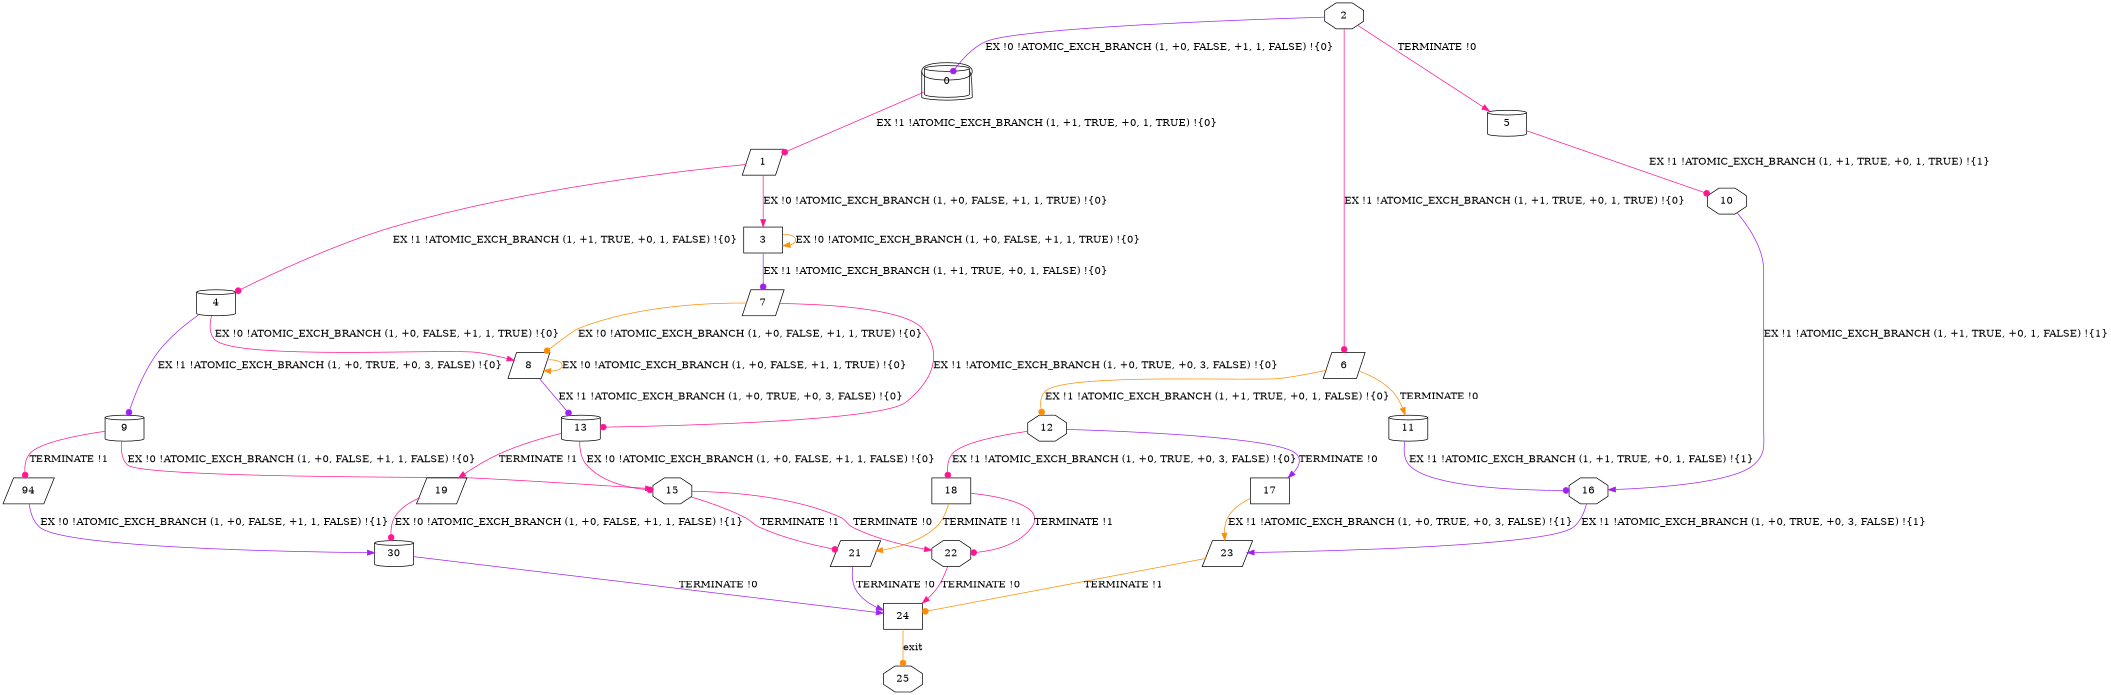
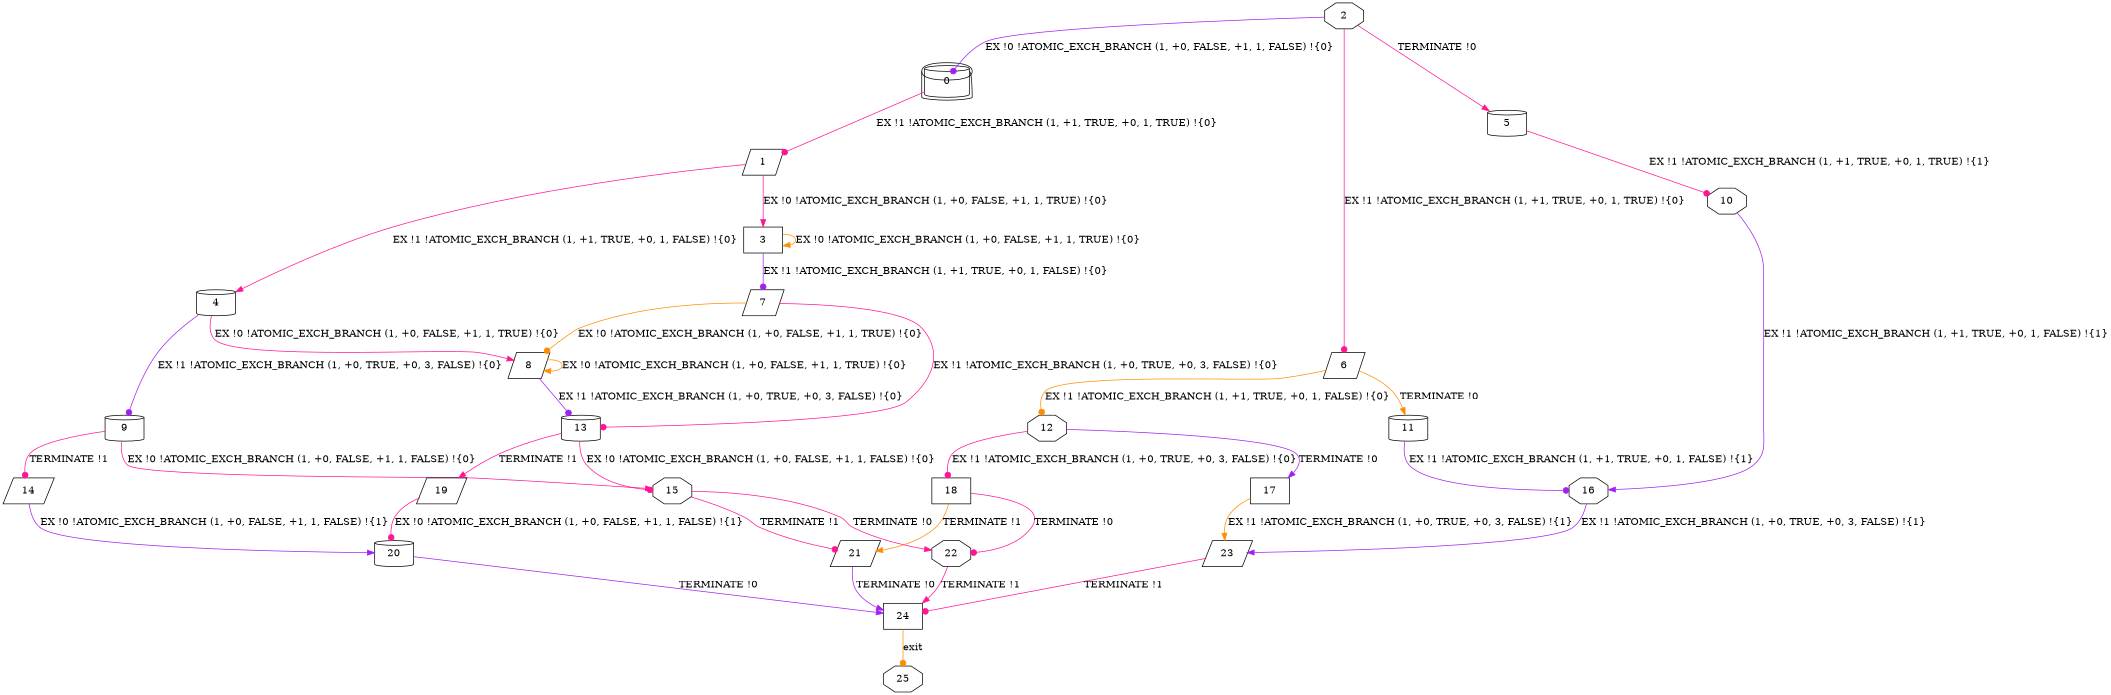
edge "1" -> "4": arrowhead dot -> normal
node "94": label "94" -> "14"
edge "18" -> "22": label "TERMINATE !1" -> "TERMINATE !0"
node "30": label "30" -> "20"
edge "22" -> "24": label "TERMINATE !0" -> "TERMINATE !1"
edge "23" -> "24": color darkorange -> deeppink
